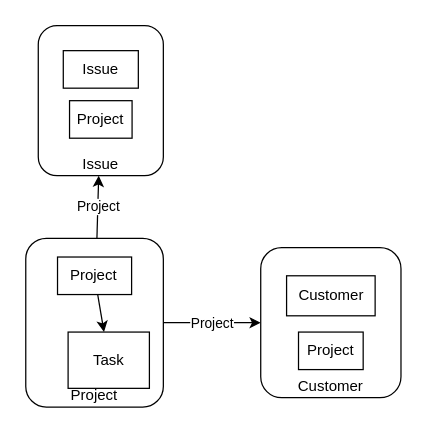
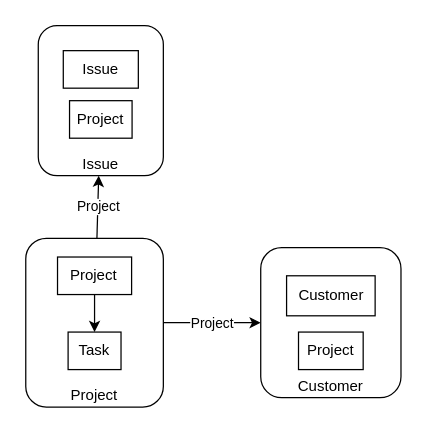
node "Task": size 81x56 -> 53x38
